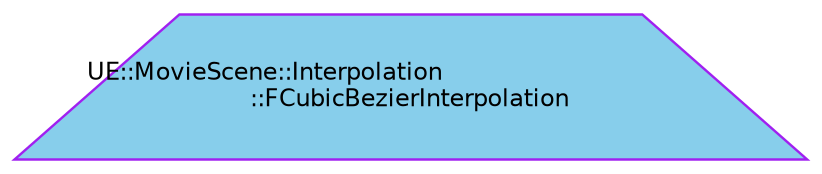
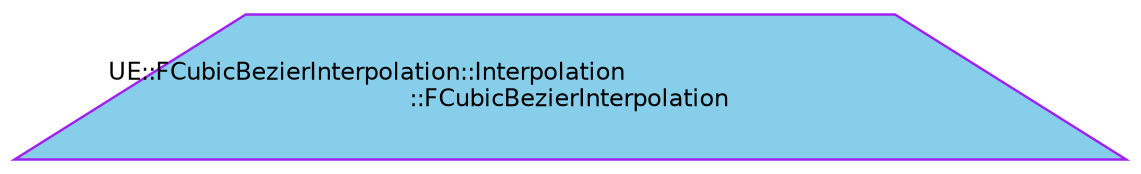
node "UE::MovieScene::Interpolation ::FCubicBezierInterpolation": label "UE::MovieScene::Interpolation ::FCubicBezierInterpolation" -> "UE::FCubicBezierInterpolation::Interpolation ::FCubicBezierInterpolation"
